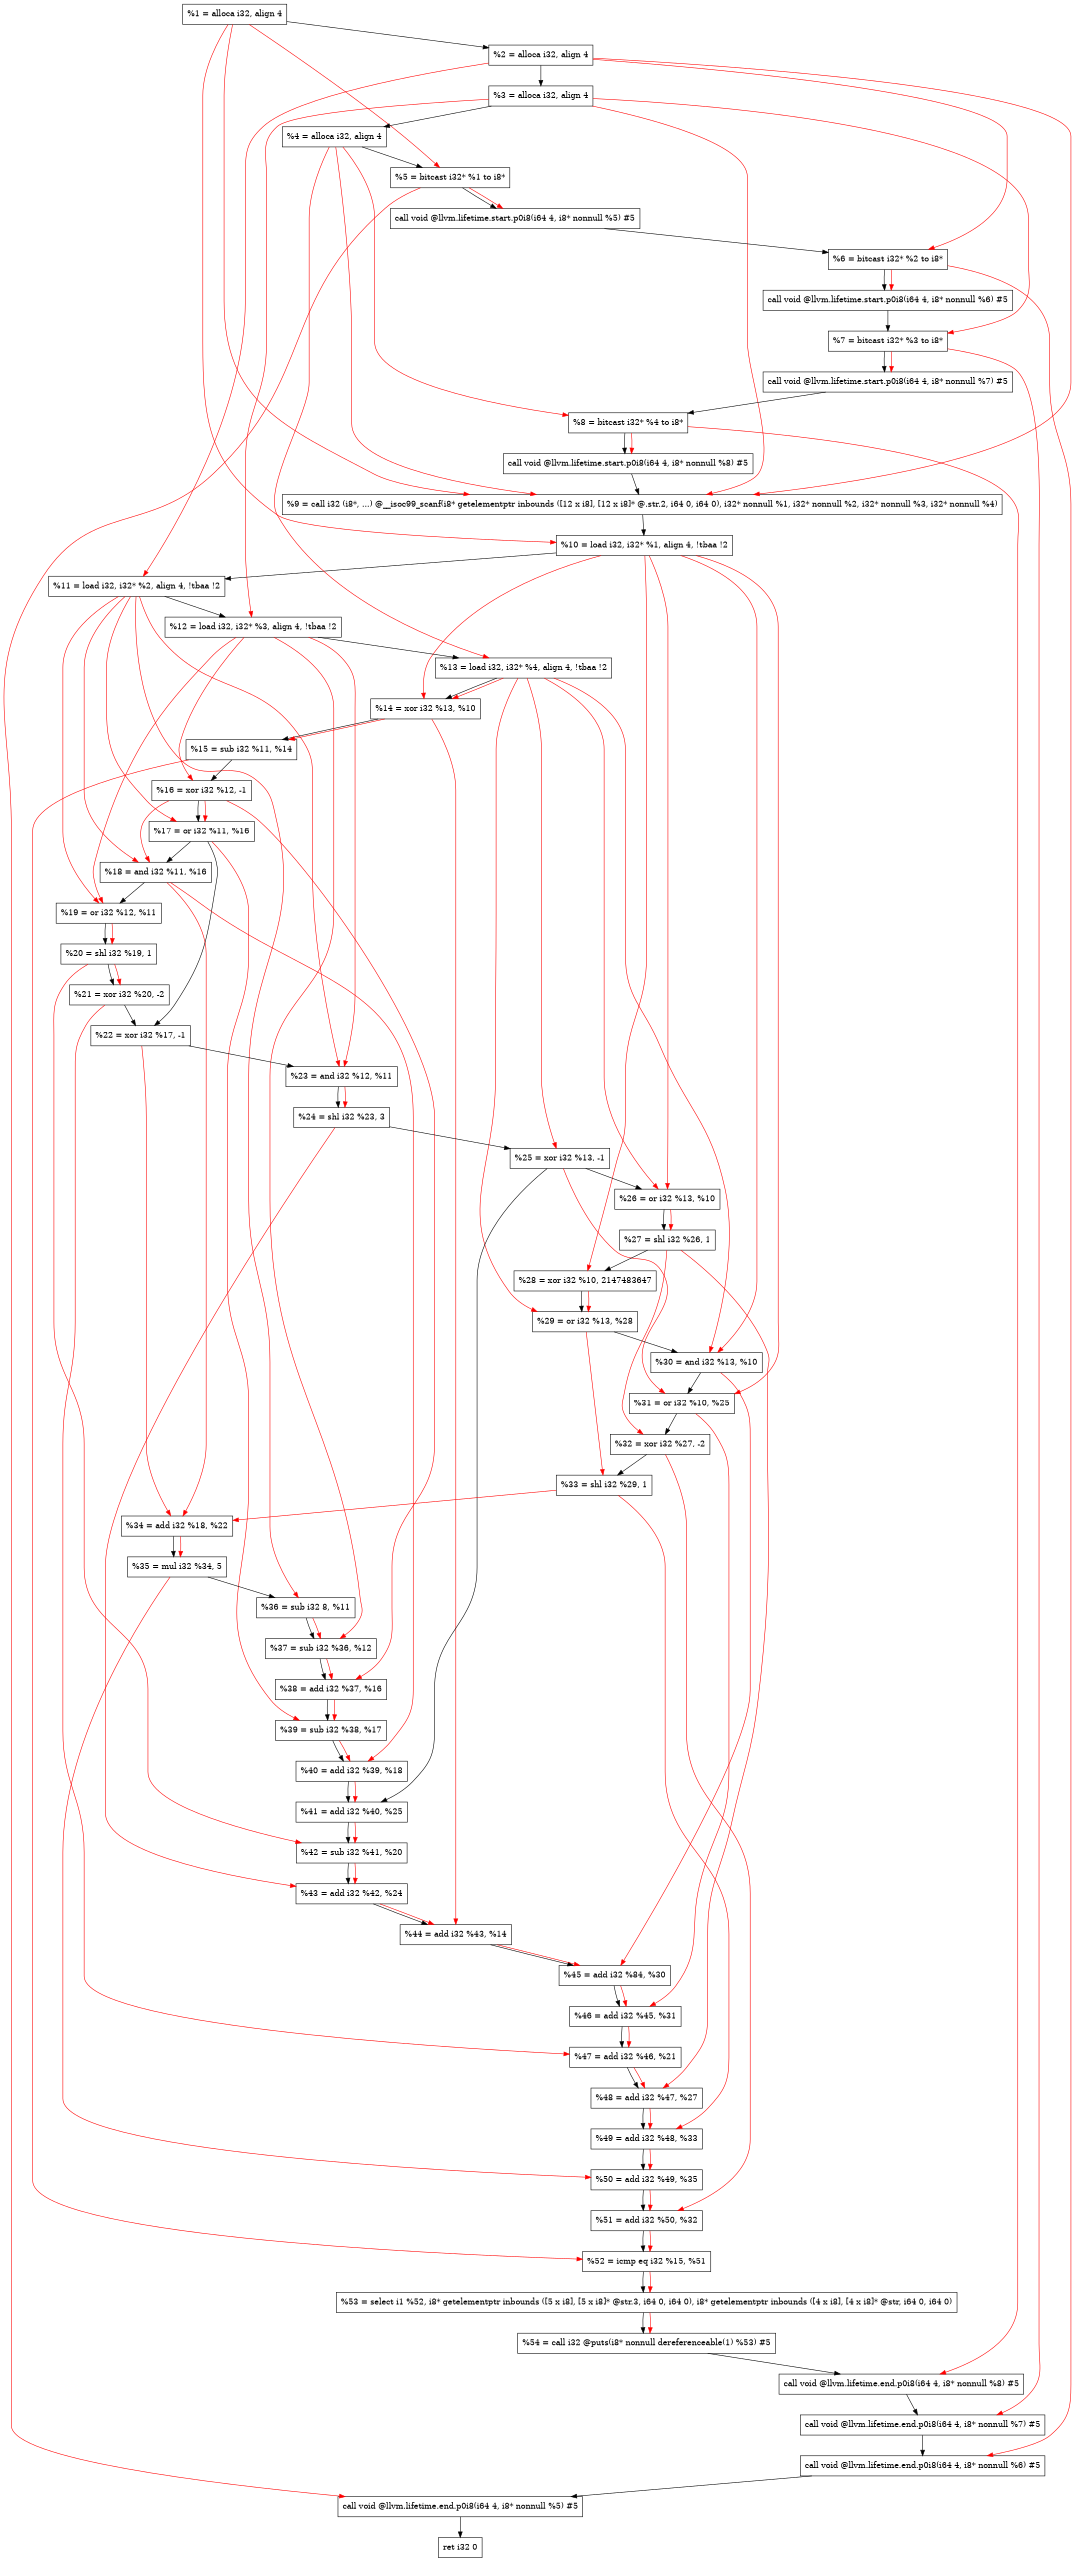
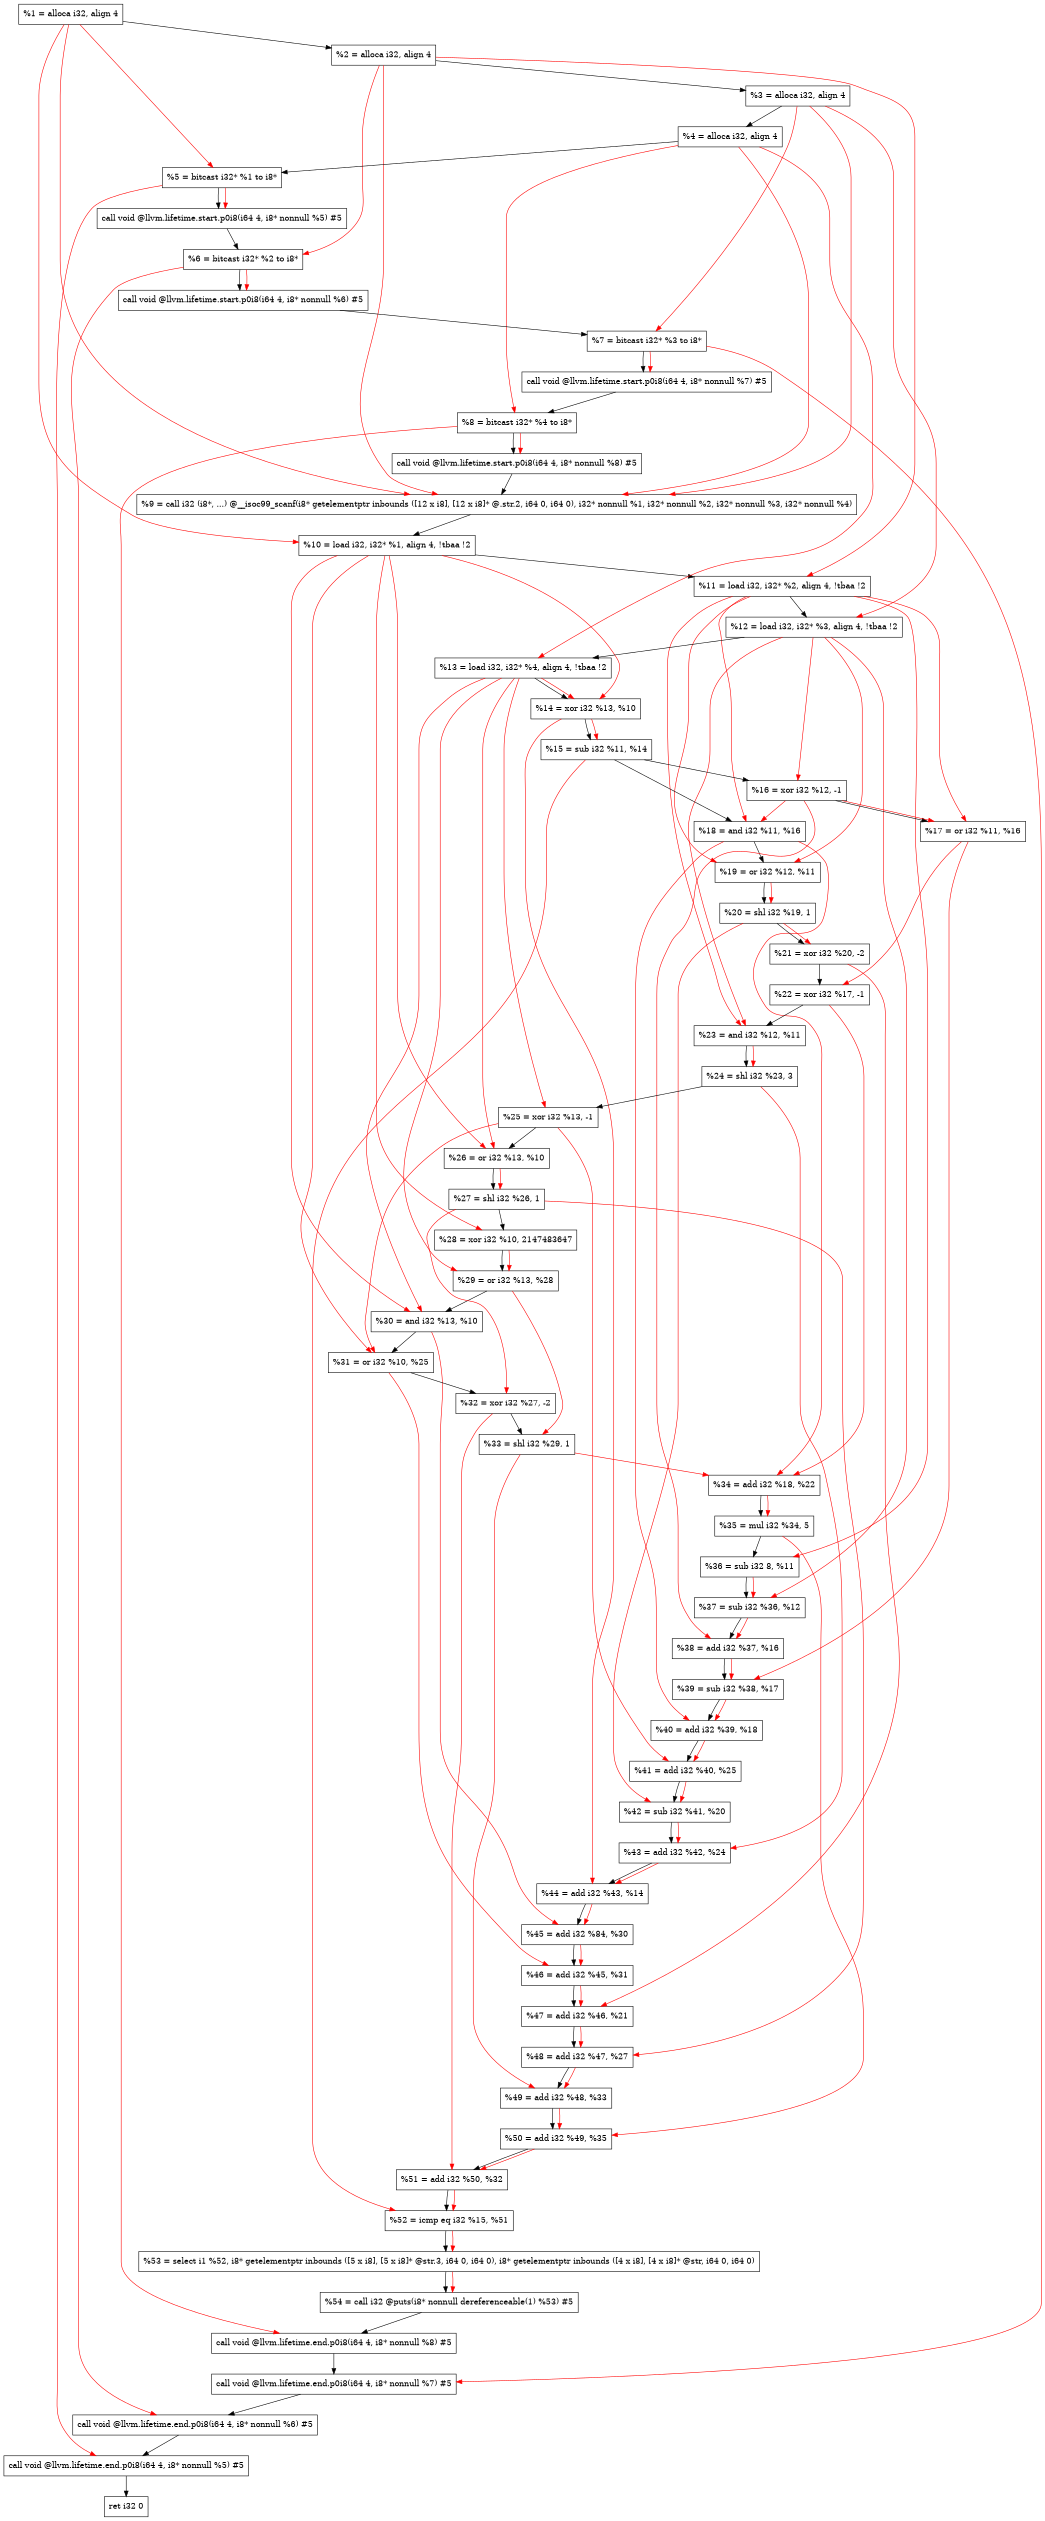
edge "%17 = or i32 %11, %16" -> "%18 = and i32 %11, %16": now "%15 = sub i32 %11, %14" -> "%18 = and i32 %11, %16"
edge "%17 = or i32 %11, %16" -> "%22 = xor i32 %17, -1": color black -> red
edge "%25 = xor i32 %13, -1" -> "%41 = add i32 %40, %25": color black -> red
